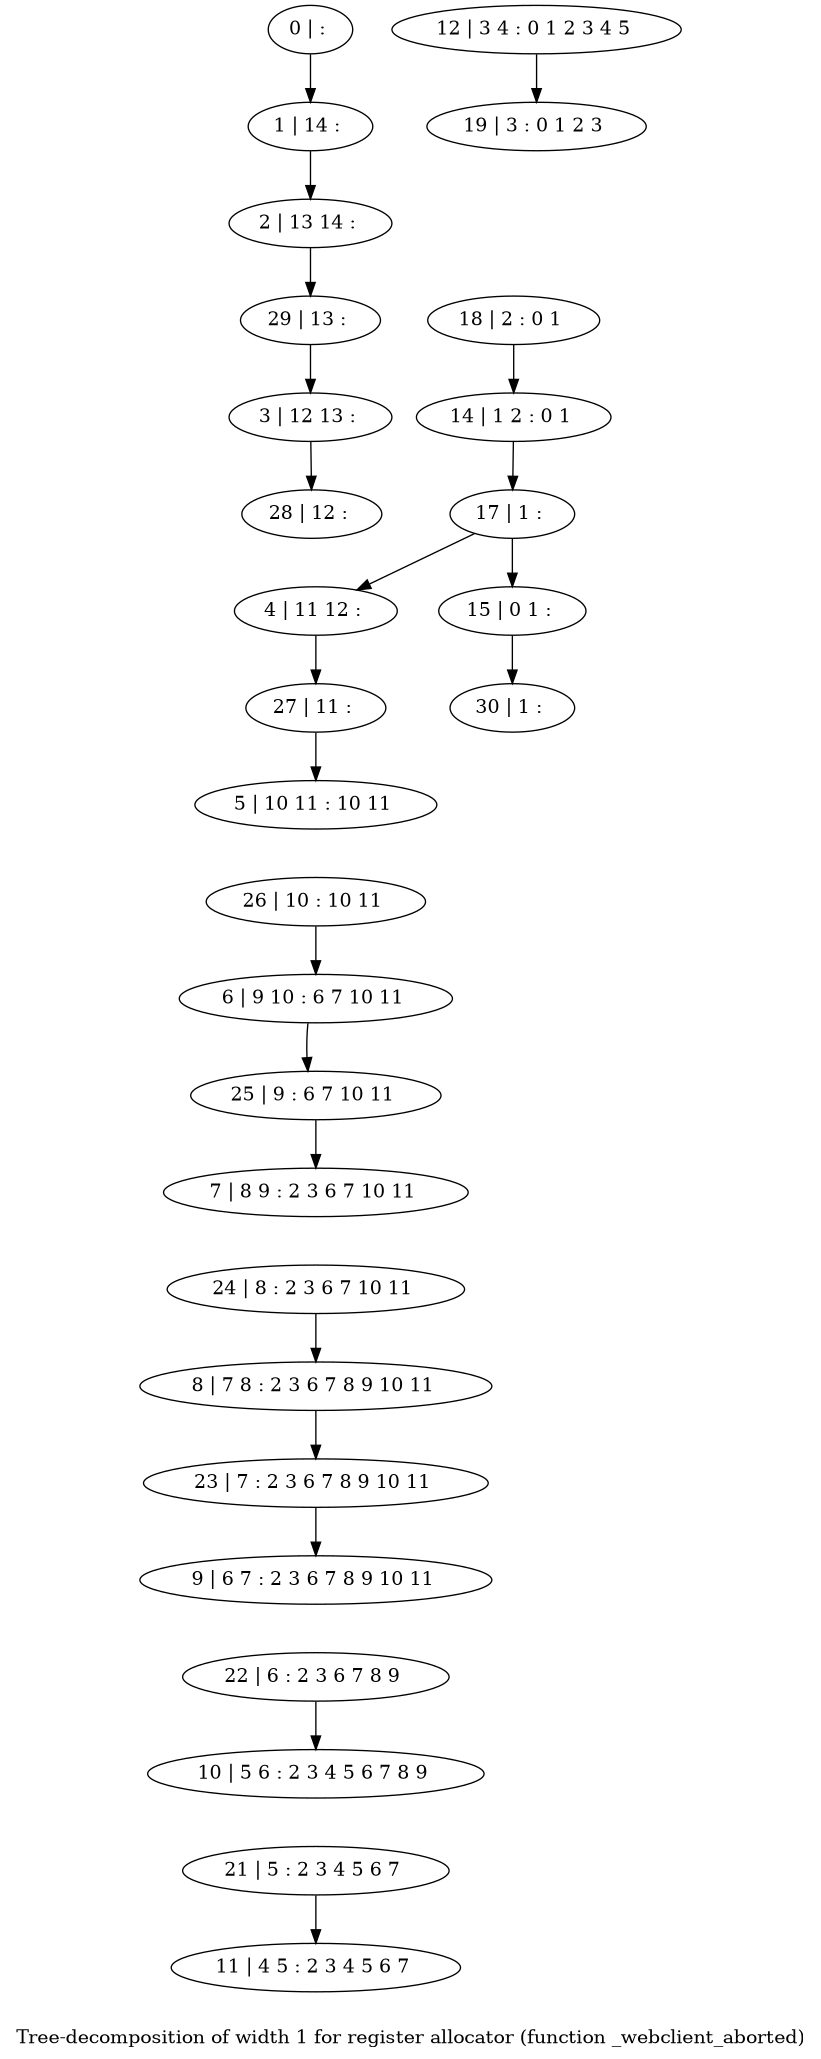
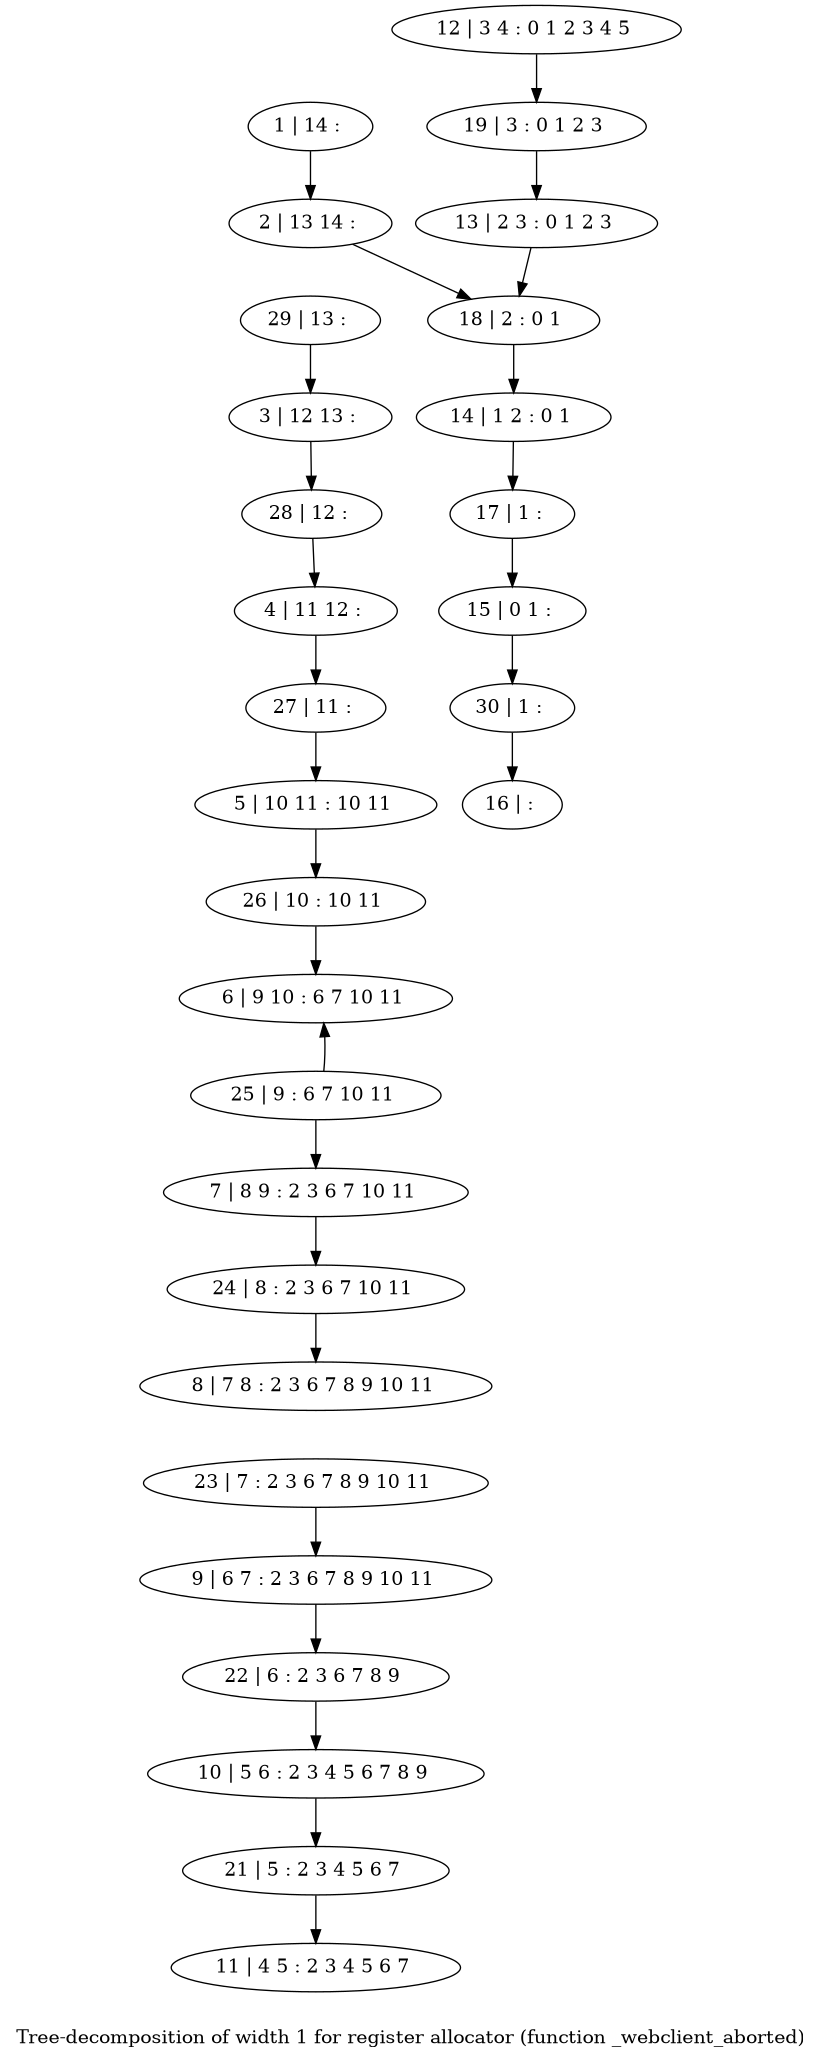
node "0 | :": removed
node "13 | 2 3 : 0 1 2 3": added
edge "2 | 13 14 :" -> "29 | 13 :": now "2 | 13 14 :" -> "18 | 2 : 0 1"
edge "17 | 1 :" -> "4 | 11 12 :": now "28 | 12 :" -> "4 | 11 12 :"
node "16 | :": added
edge "5 | 10 11 : 10 11" -> "26 | 10 : 10 11": added
edge "6 | 9 10 : 6 7 10 11" -> "25 | 9 : 6 7 10 11": reversed
edge "7 | 8 9 : 2 3 6 7 10 11" -> "24 | 8 : 2 3 6 7 10 11": added
edge "8 | 7 8 : 2 3 6 7 8 9 10 11" -> "23 | 7 : 2 3 6 7 8 9 10 11": removed
edge "9 | 6 7 : 2 3 6 7 8 9 10 11" -> "22 | 6 : 2 3 6 7 8 9": added
edge "10 | 5 6 : 2 3 4 5 6 7 8 9" -> "21 | 5 : 2 3 4 5 6 7": added
